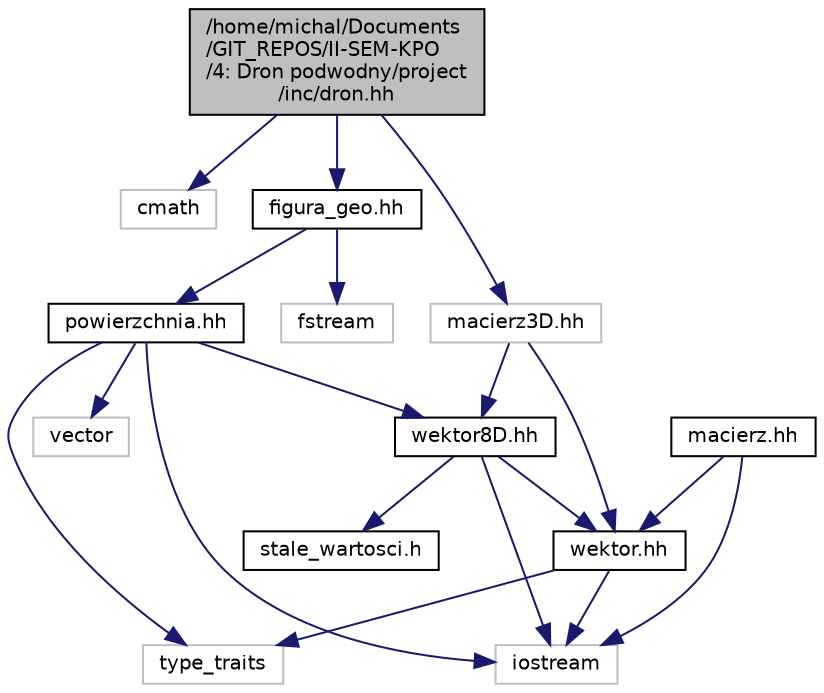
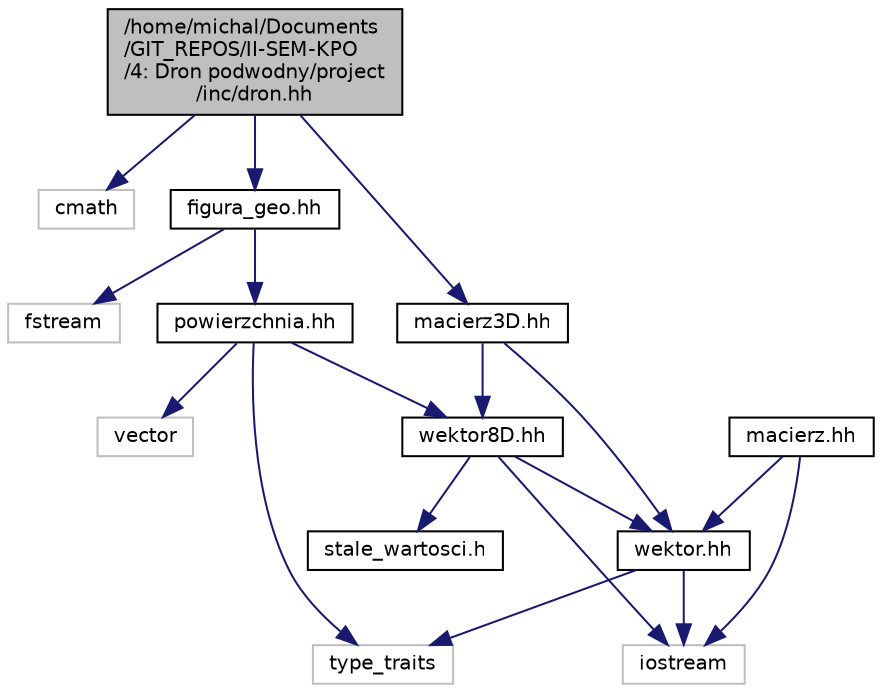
node "macierz3D.hh": color grey75 -> black
edge "powierzchnia.hh" -> "iostream": removed
